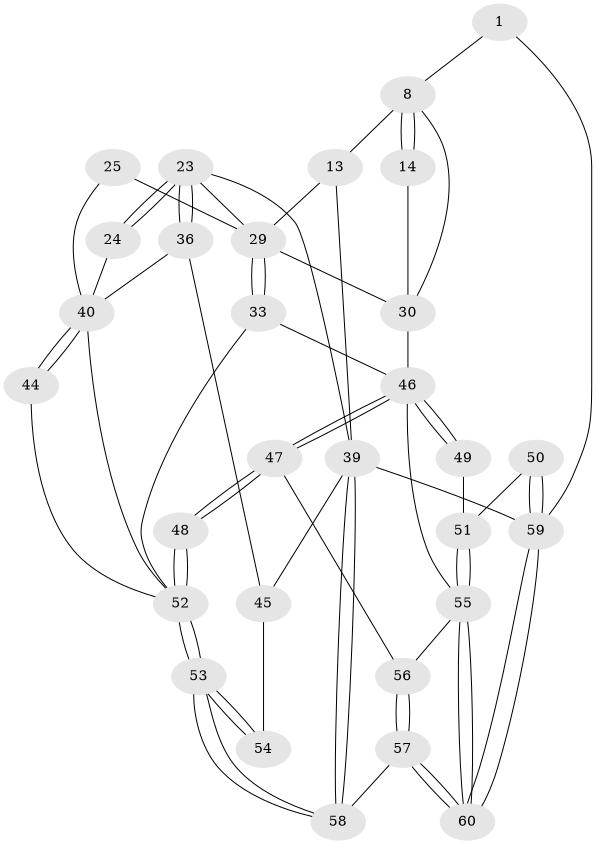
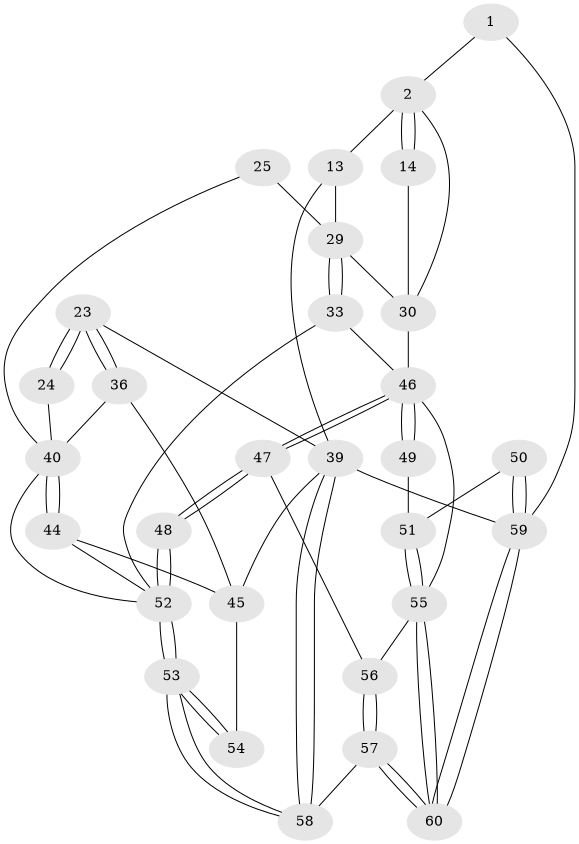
node "8": label "8" -> "2"
edge "23" -- "29": removed
edge "44" -- "45": added
